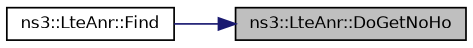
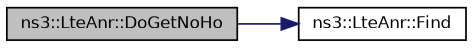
edge "ns3::LteAnr::Find" -> "ns3::LteAnr::DoGetNoHo": reversed
